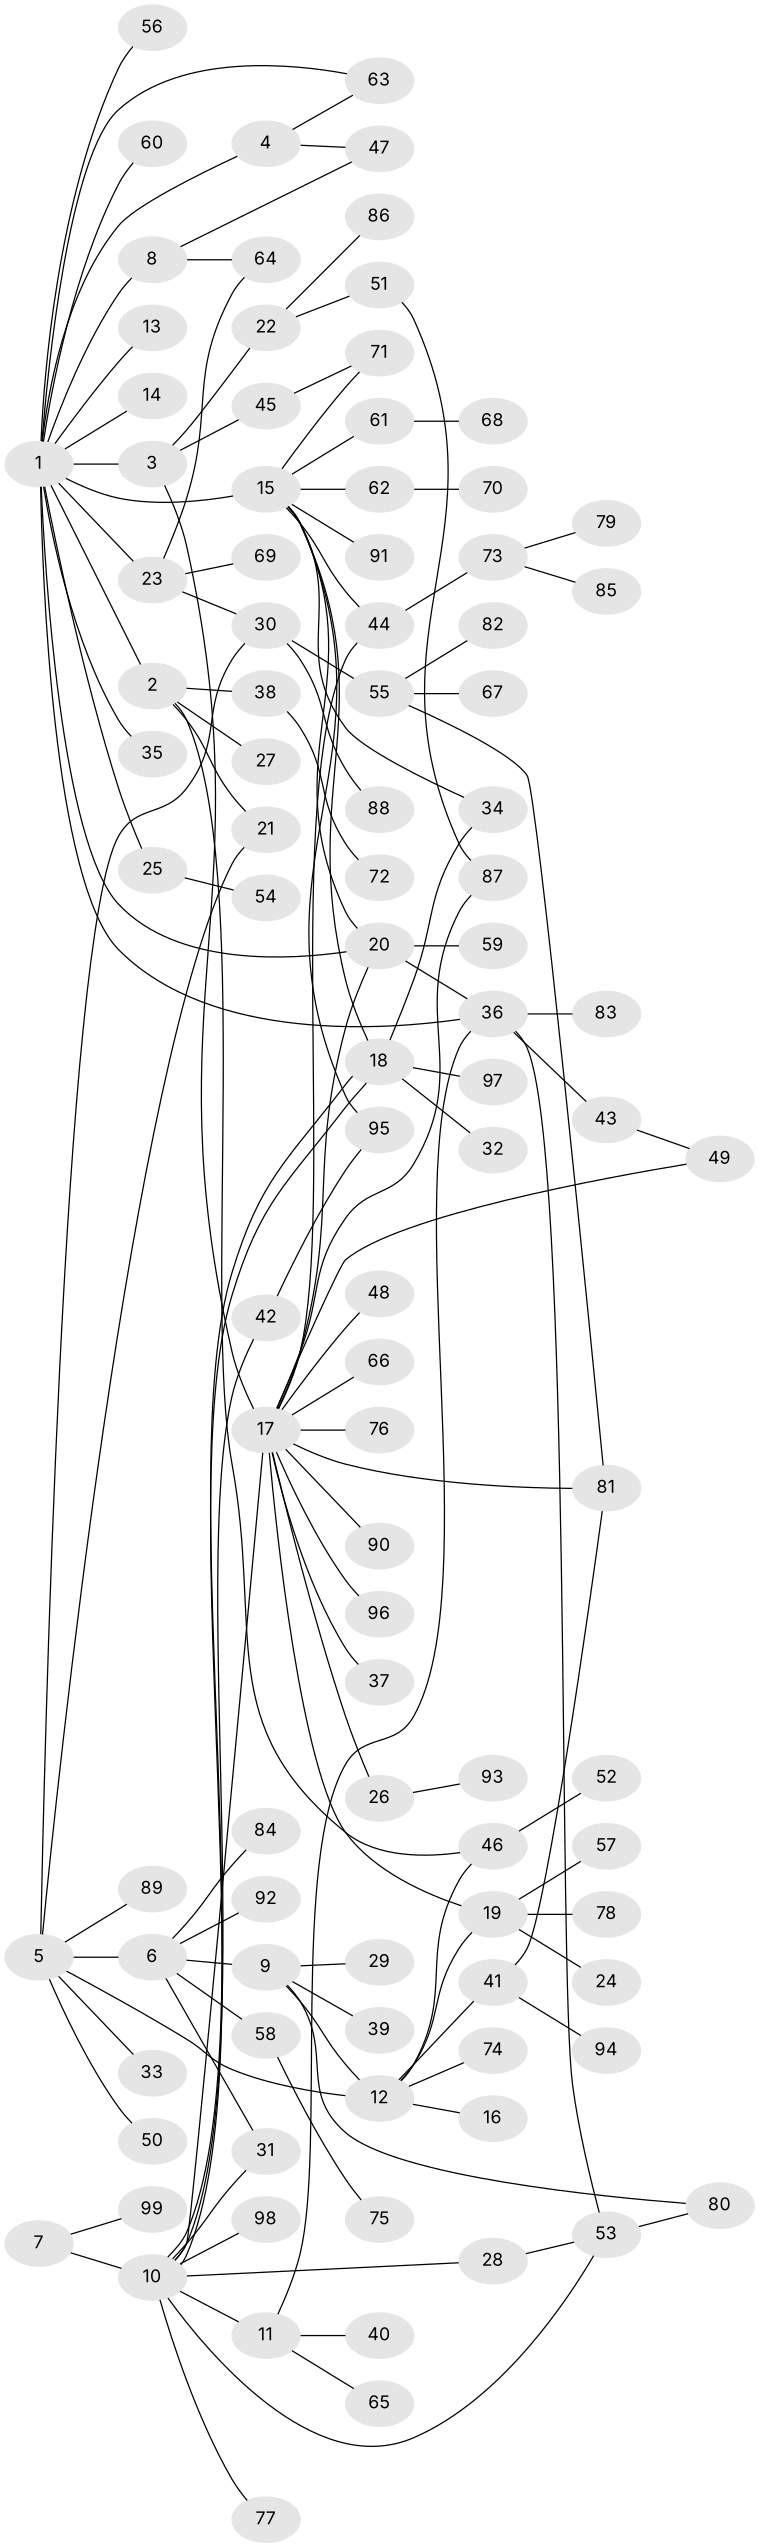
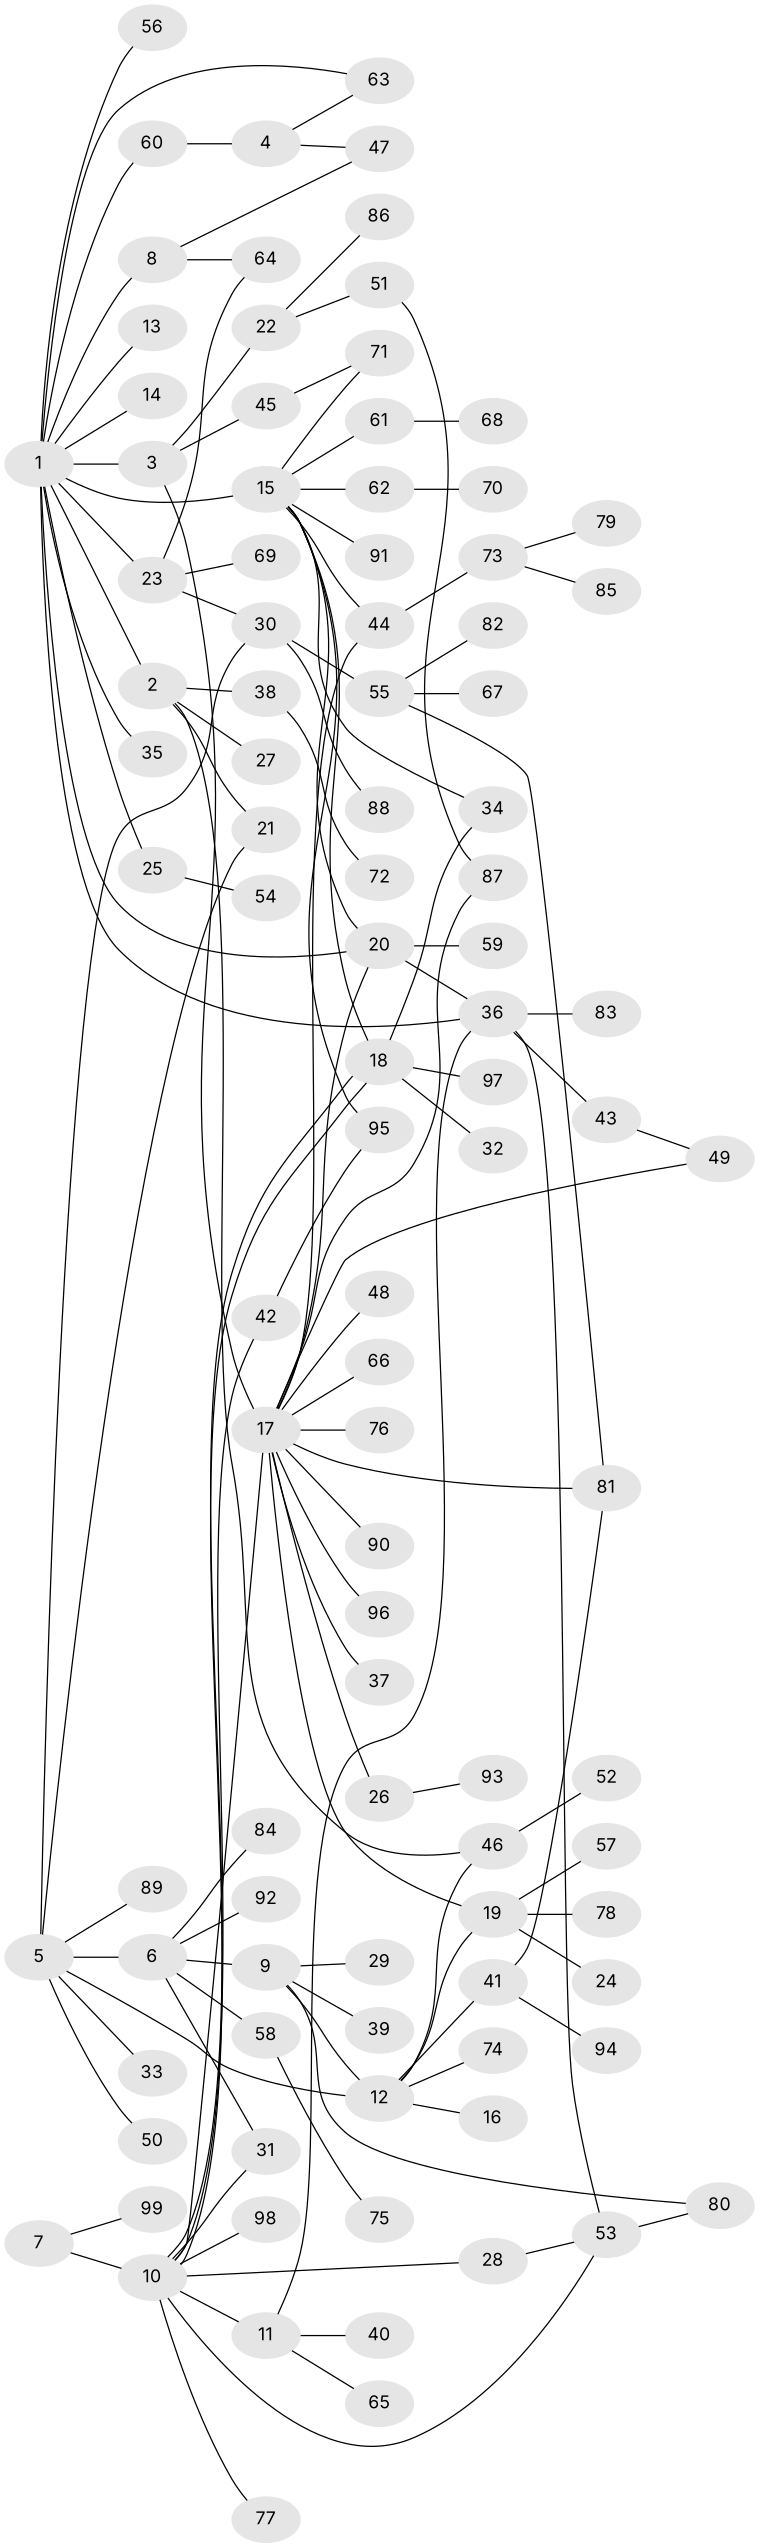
edge "4" -- "1": now "4" -- "60"
